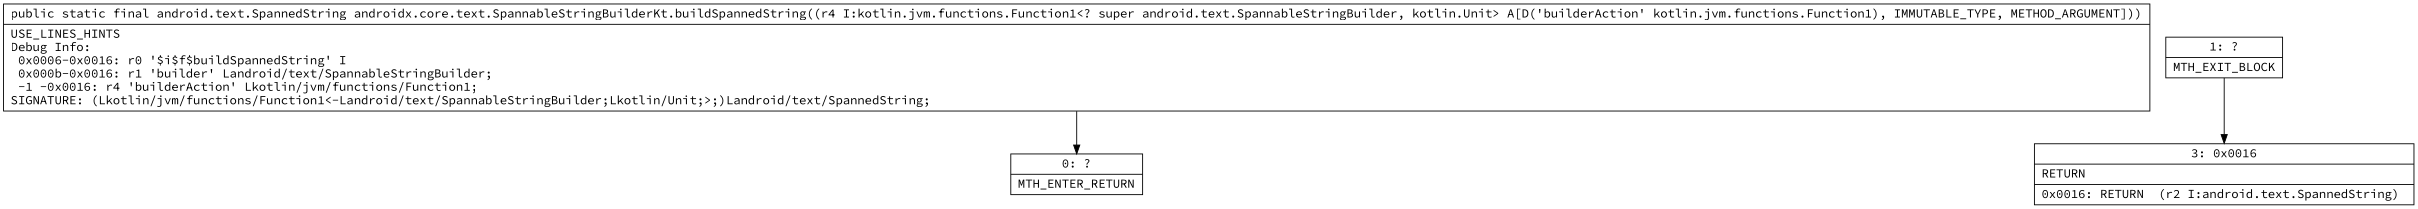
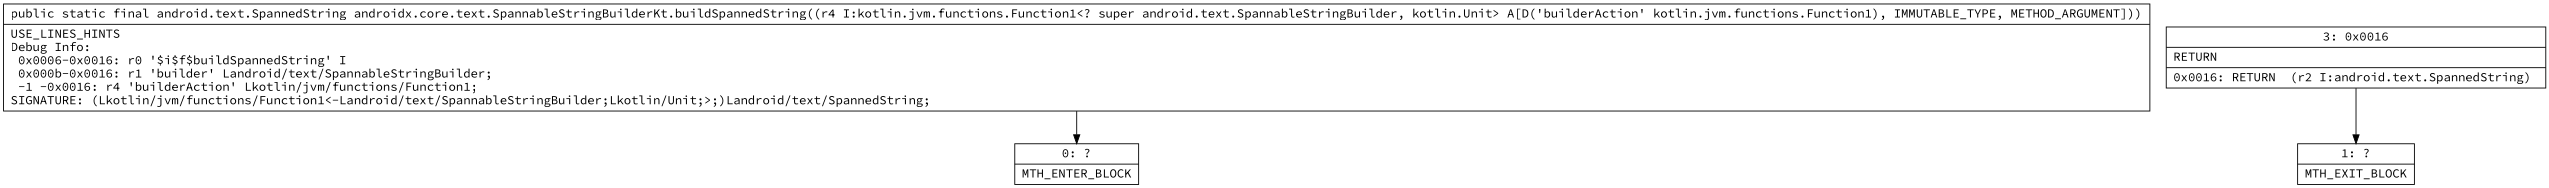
edge "1: ?" -> "3: 0x0016": reversed
node "0: ?": text "MTH_ENTER_RETURN" -> "MTH_ENTER_BLOCK"
